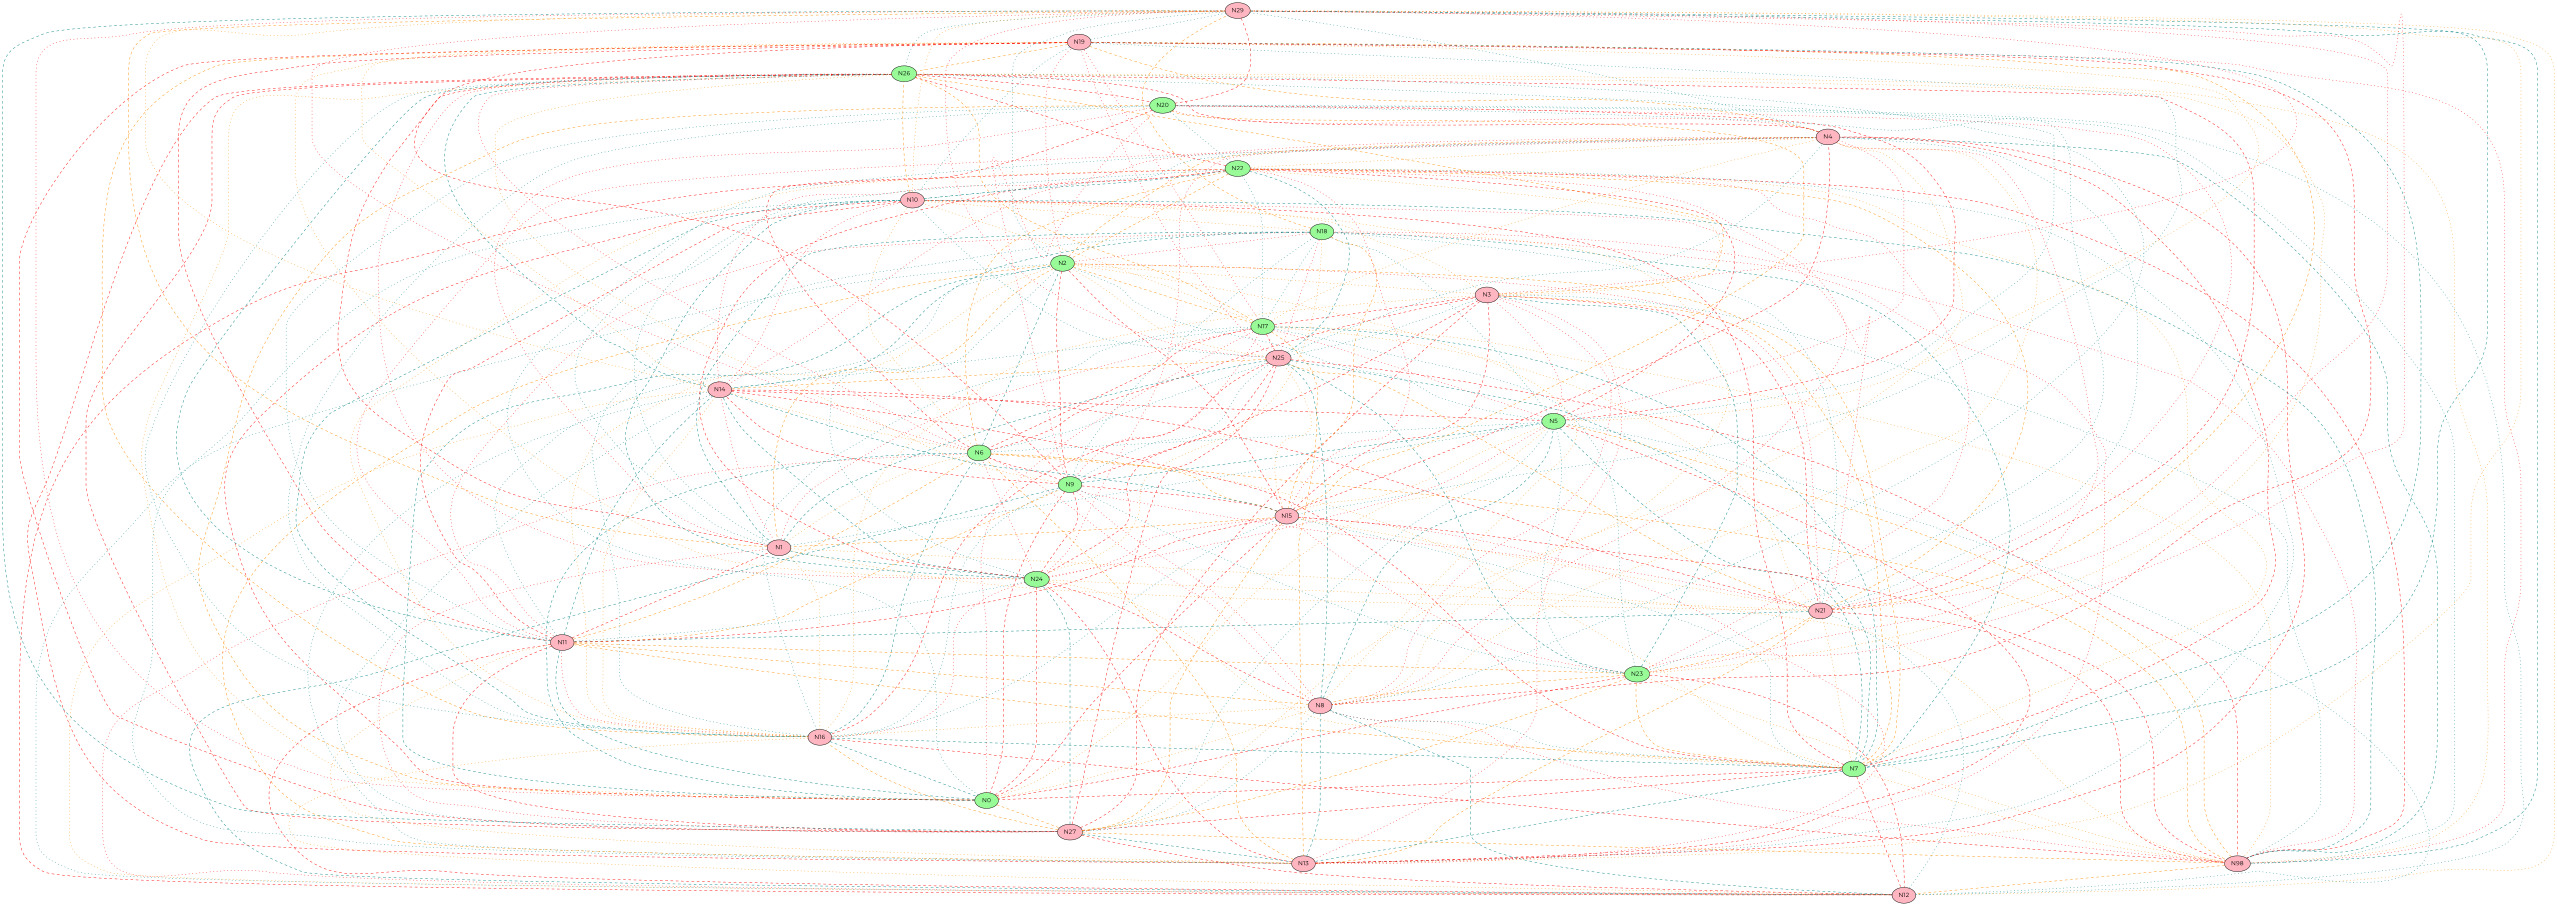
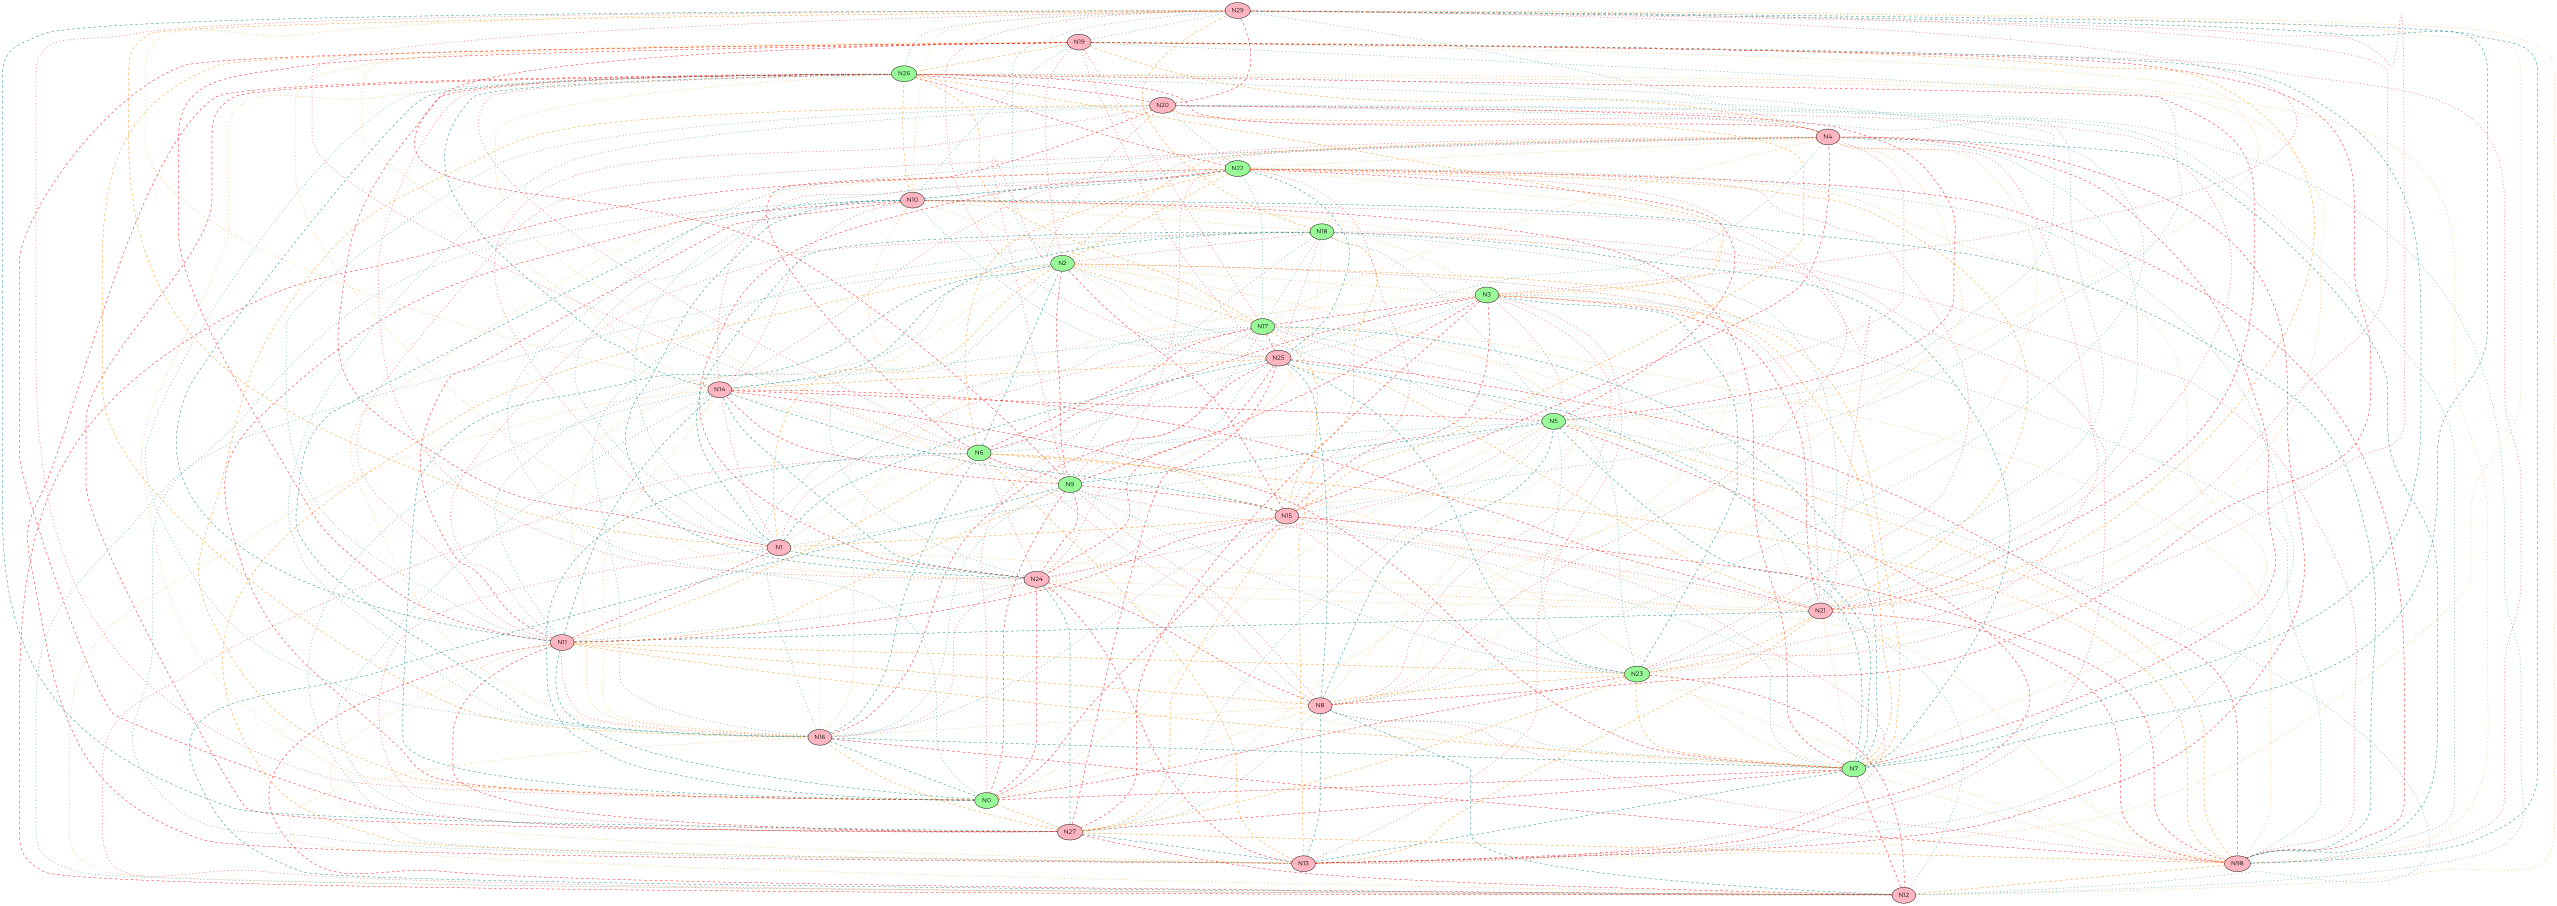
node "N20": fillcolor palegreen -> lightpink
node "N3": fillcolor lightpink -> palegreen
node "N24": fillcolor palegreen -> lightpink
